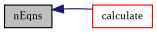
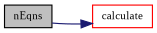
edge "calculate" -> "nEqns": reversed
